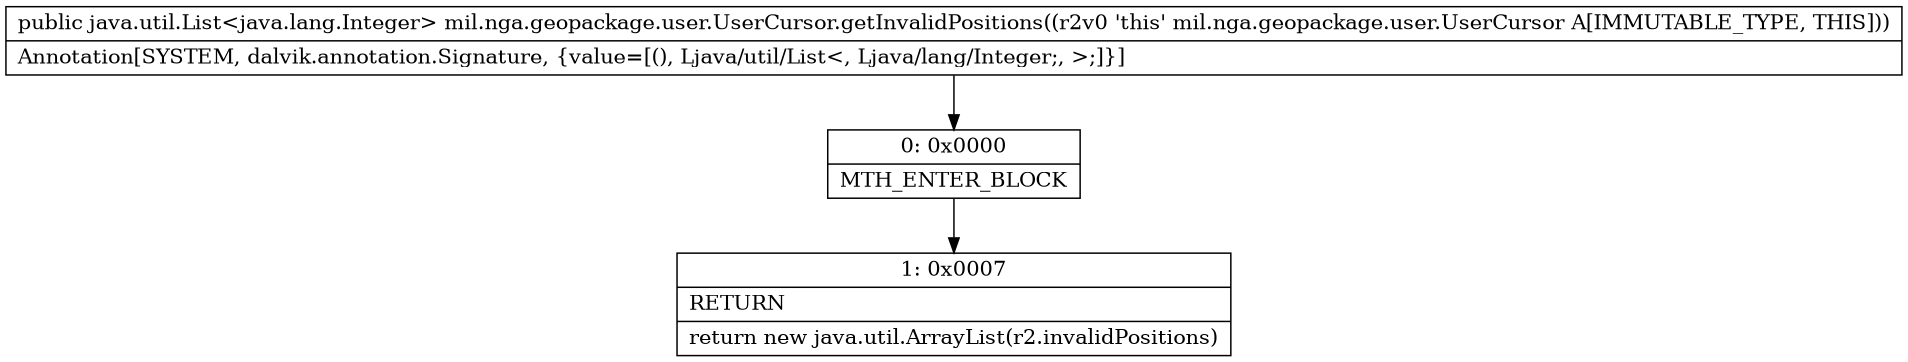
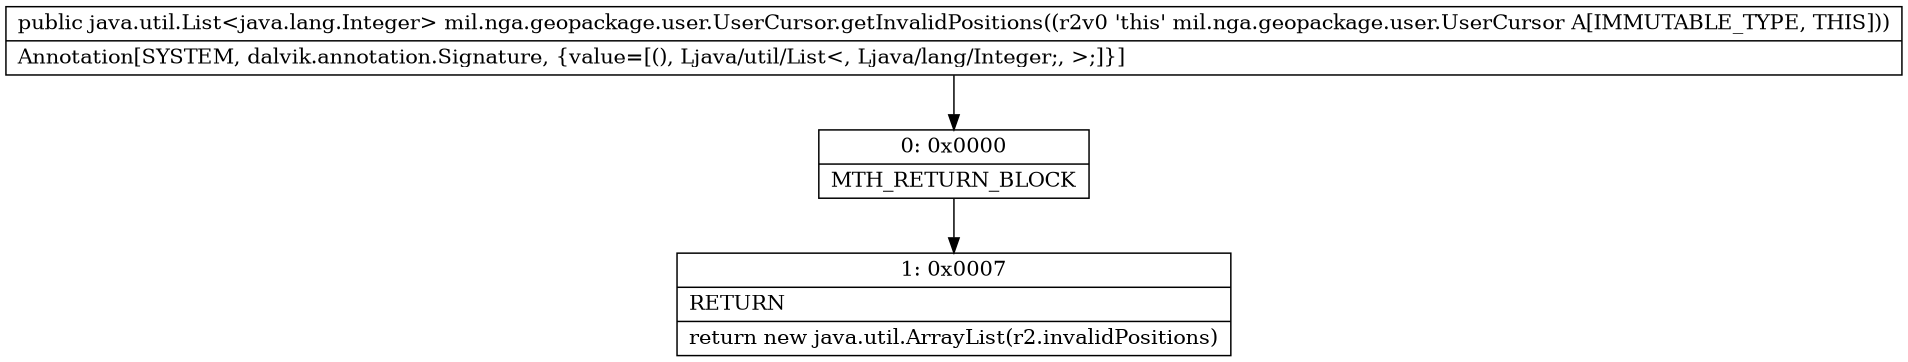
node "0: 0x0000": text "MTH_ENTER_BLOCK" -> "MTH_RETURN_BLOCK"
